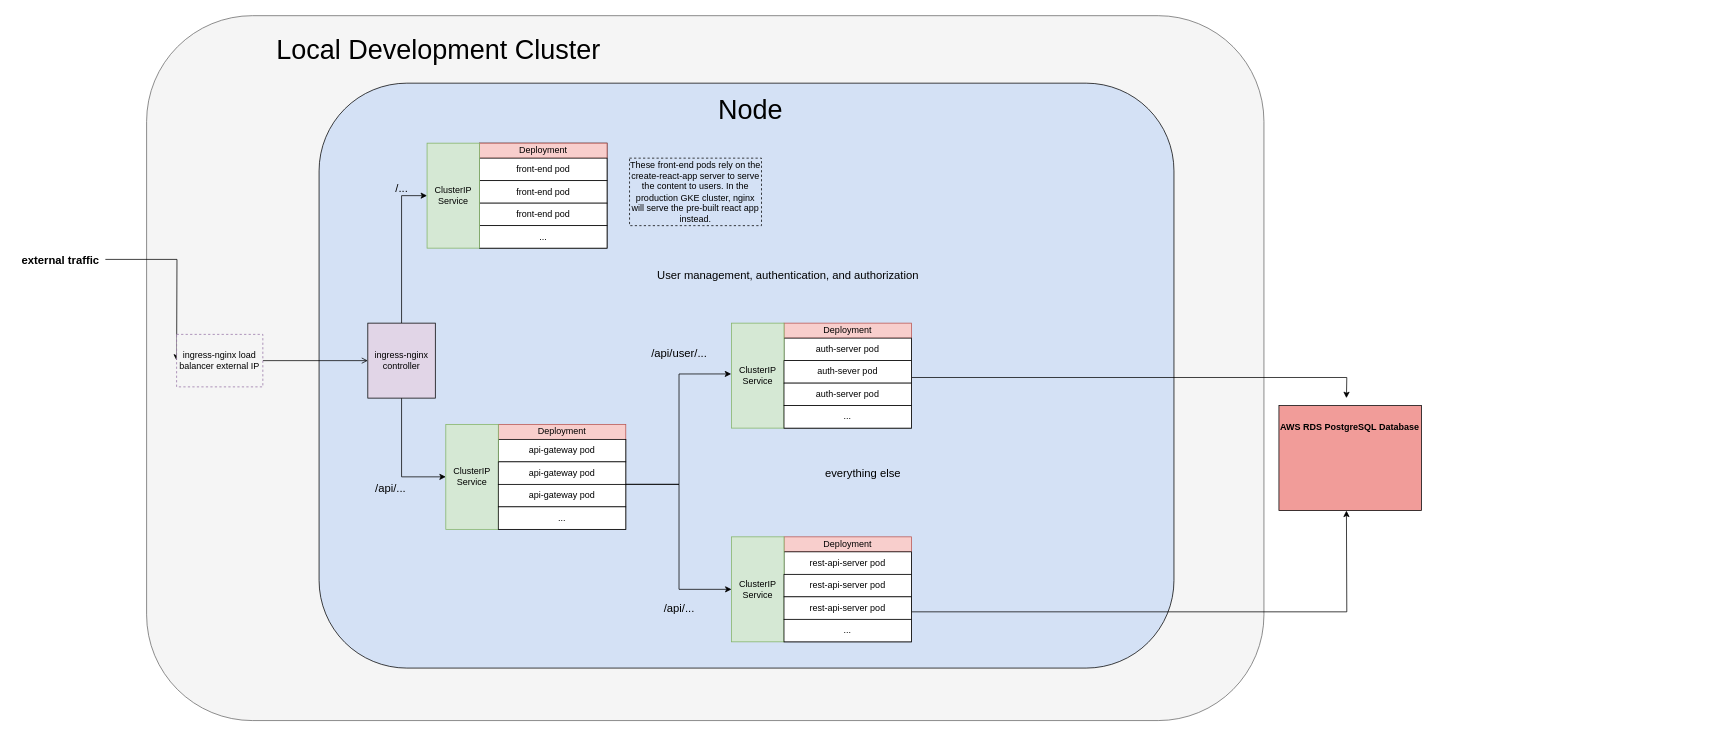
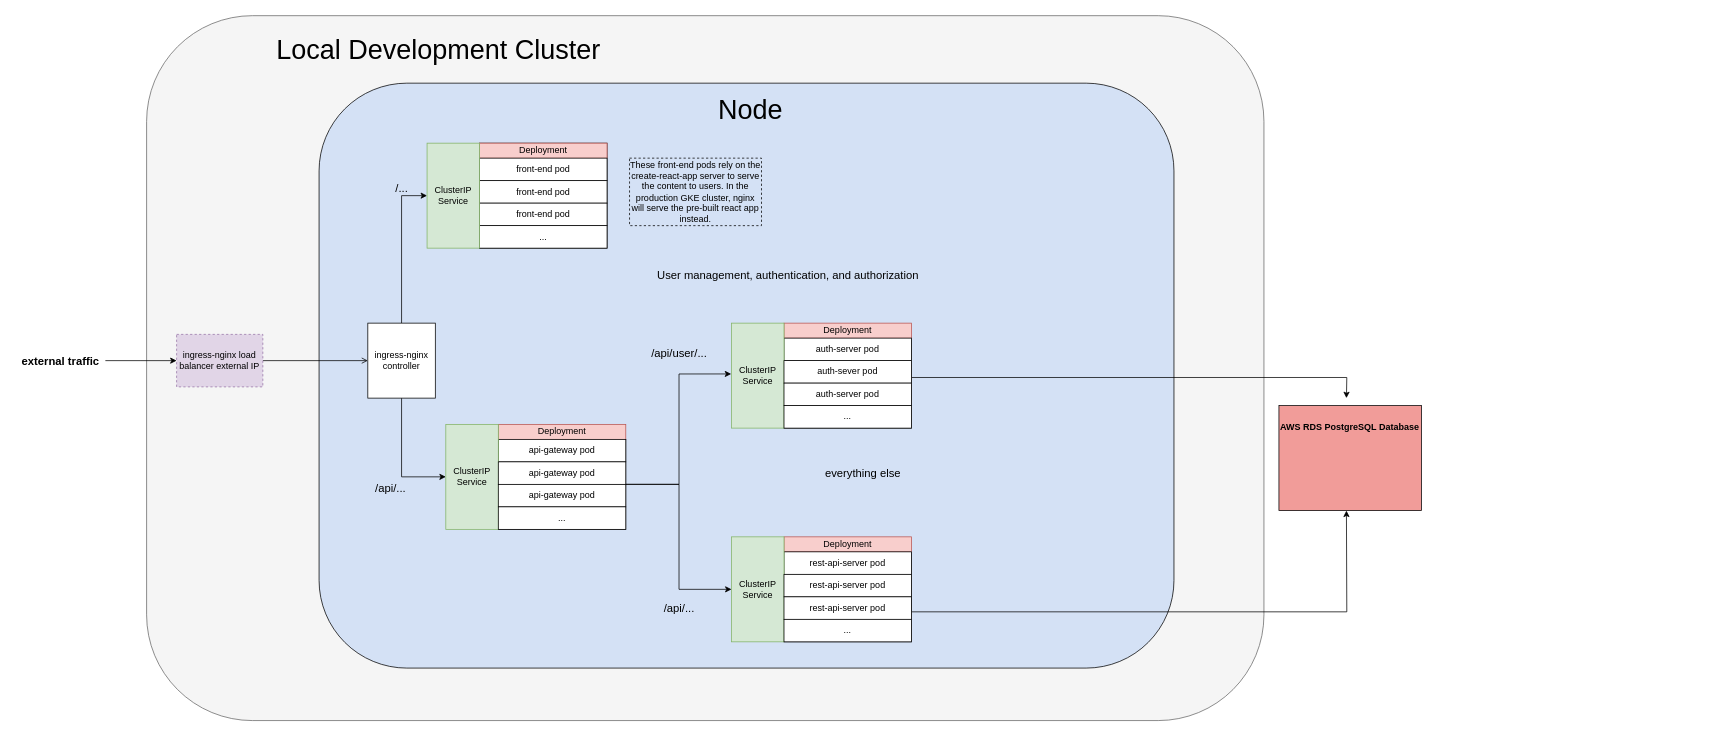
node "external traffic": moved (60, 259) -> (60, 360)
node "ingress-nginx load balancer external IP": fillcolor #f5f5f5 -> #e1d5e7
node "ingress-nginx controller": fillcolor #e1d5e7 -> #ffffff
